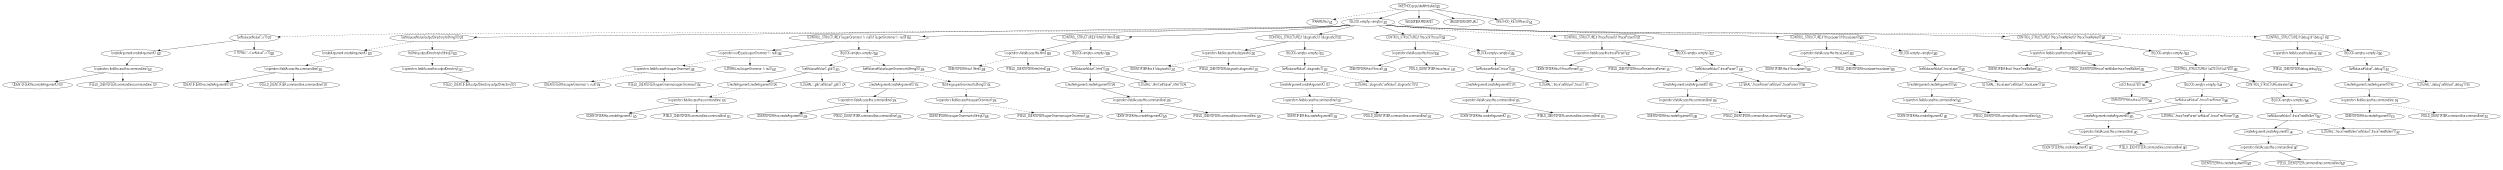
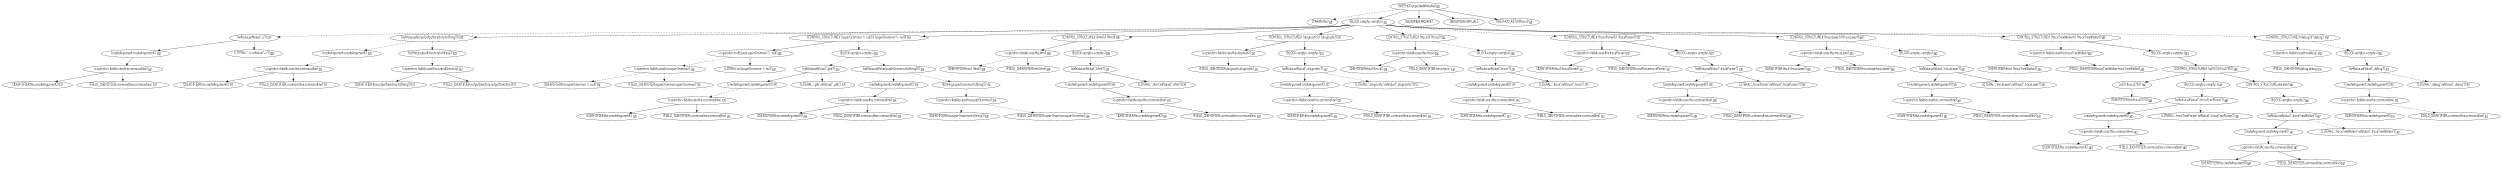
node "(IDENTIFIER,this,if (diagnostic))": removed
node "(IDENTIFIER,this,outputDirectory.toString())": added
